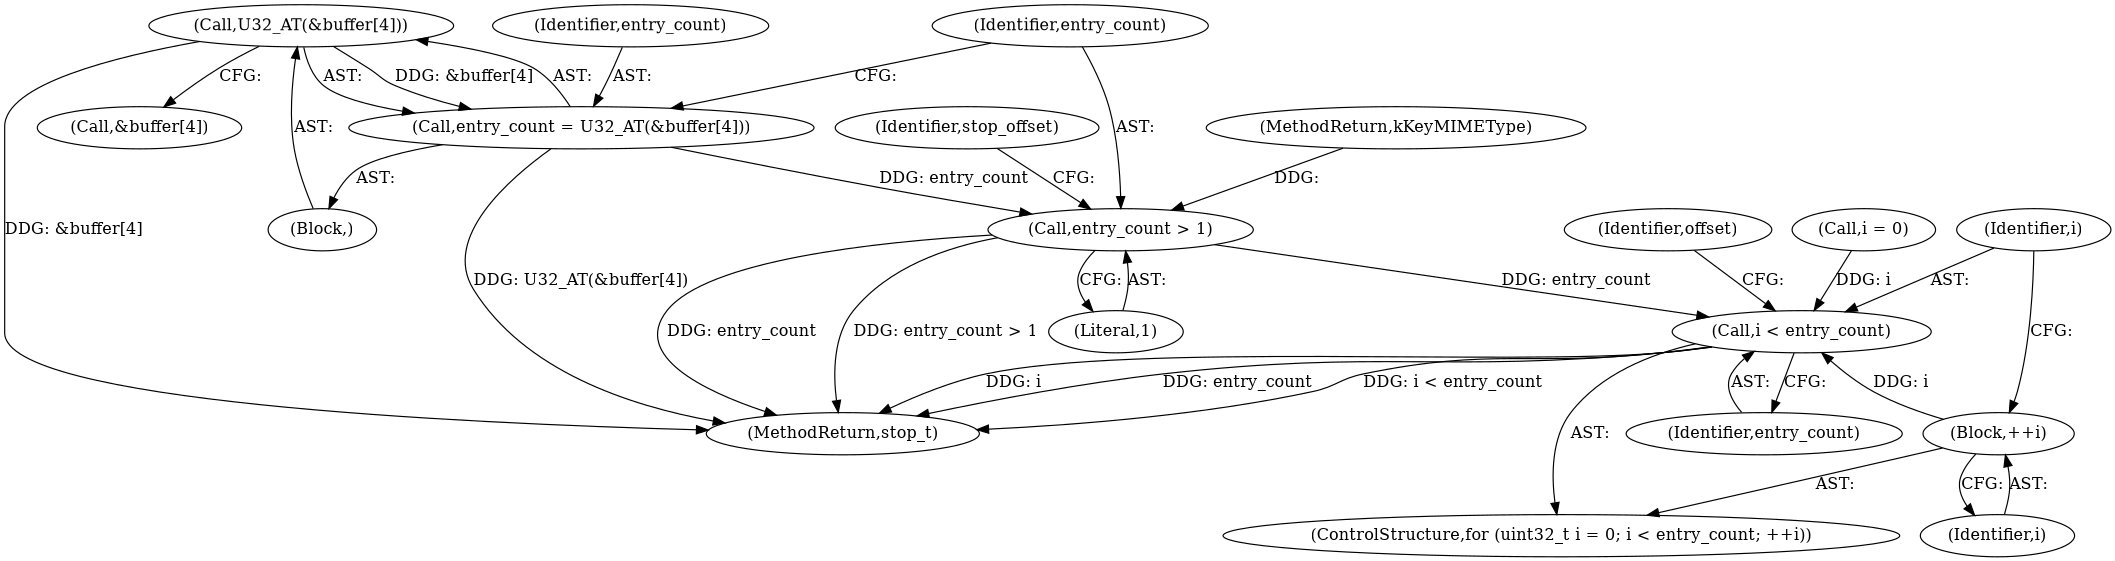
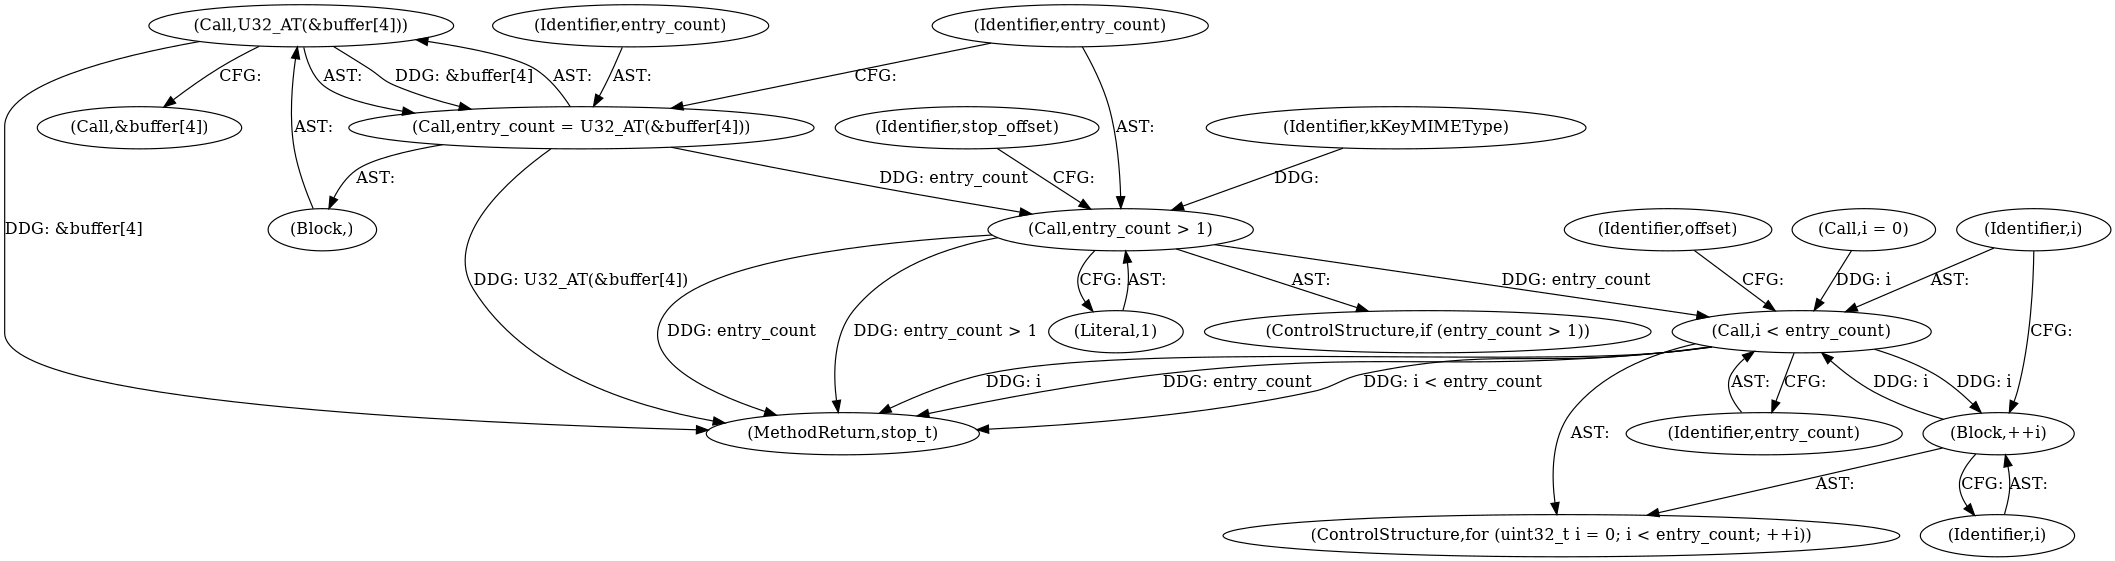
node "(MethodReturn,kKeyMIMEType)": label "(MethodReturn,kKeyMIMEType)" -> "(Identifier,kKeyMIMEType)"
node "(ControlStructure,if (entry_count > 1))": added
edge "(Call,i < entry_count)" -> "(Block,++i)": added, label "DDG: i"
